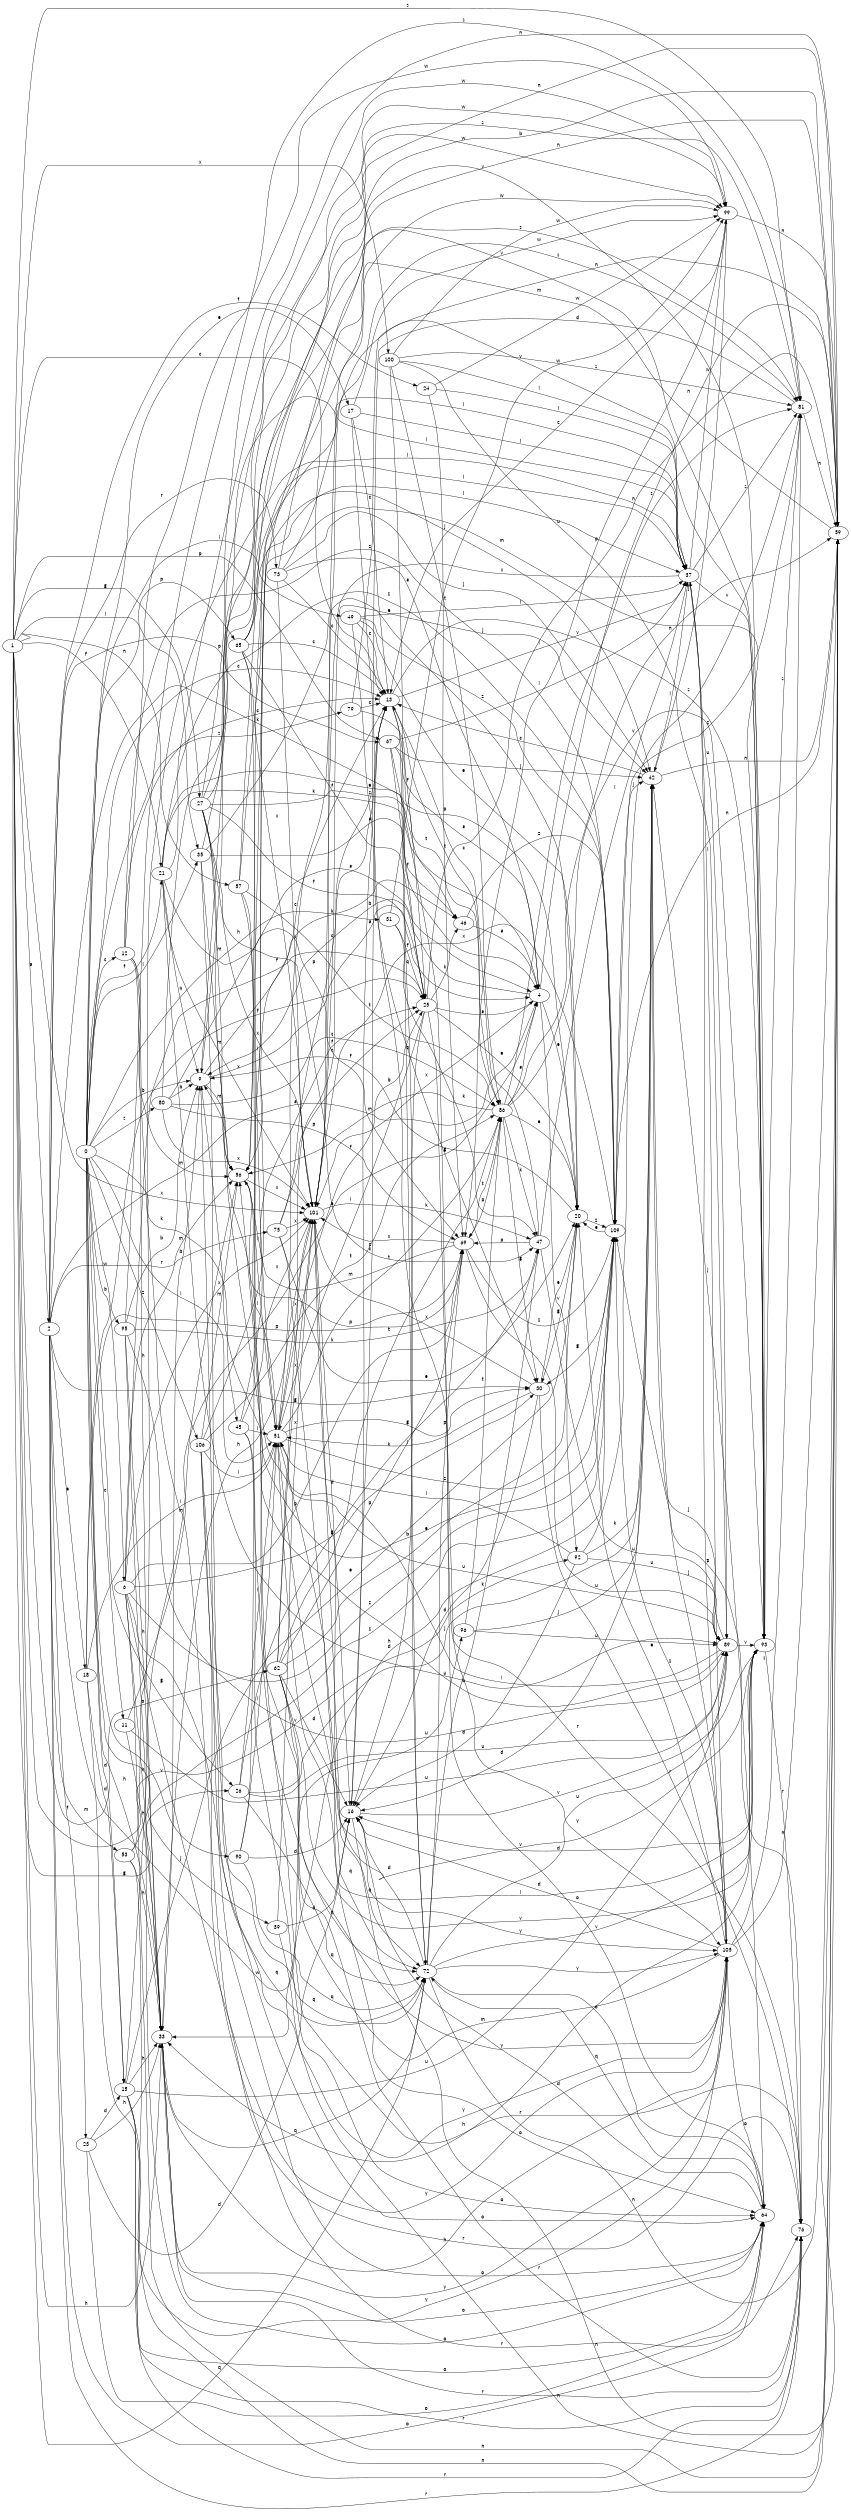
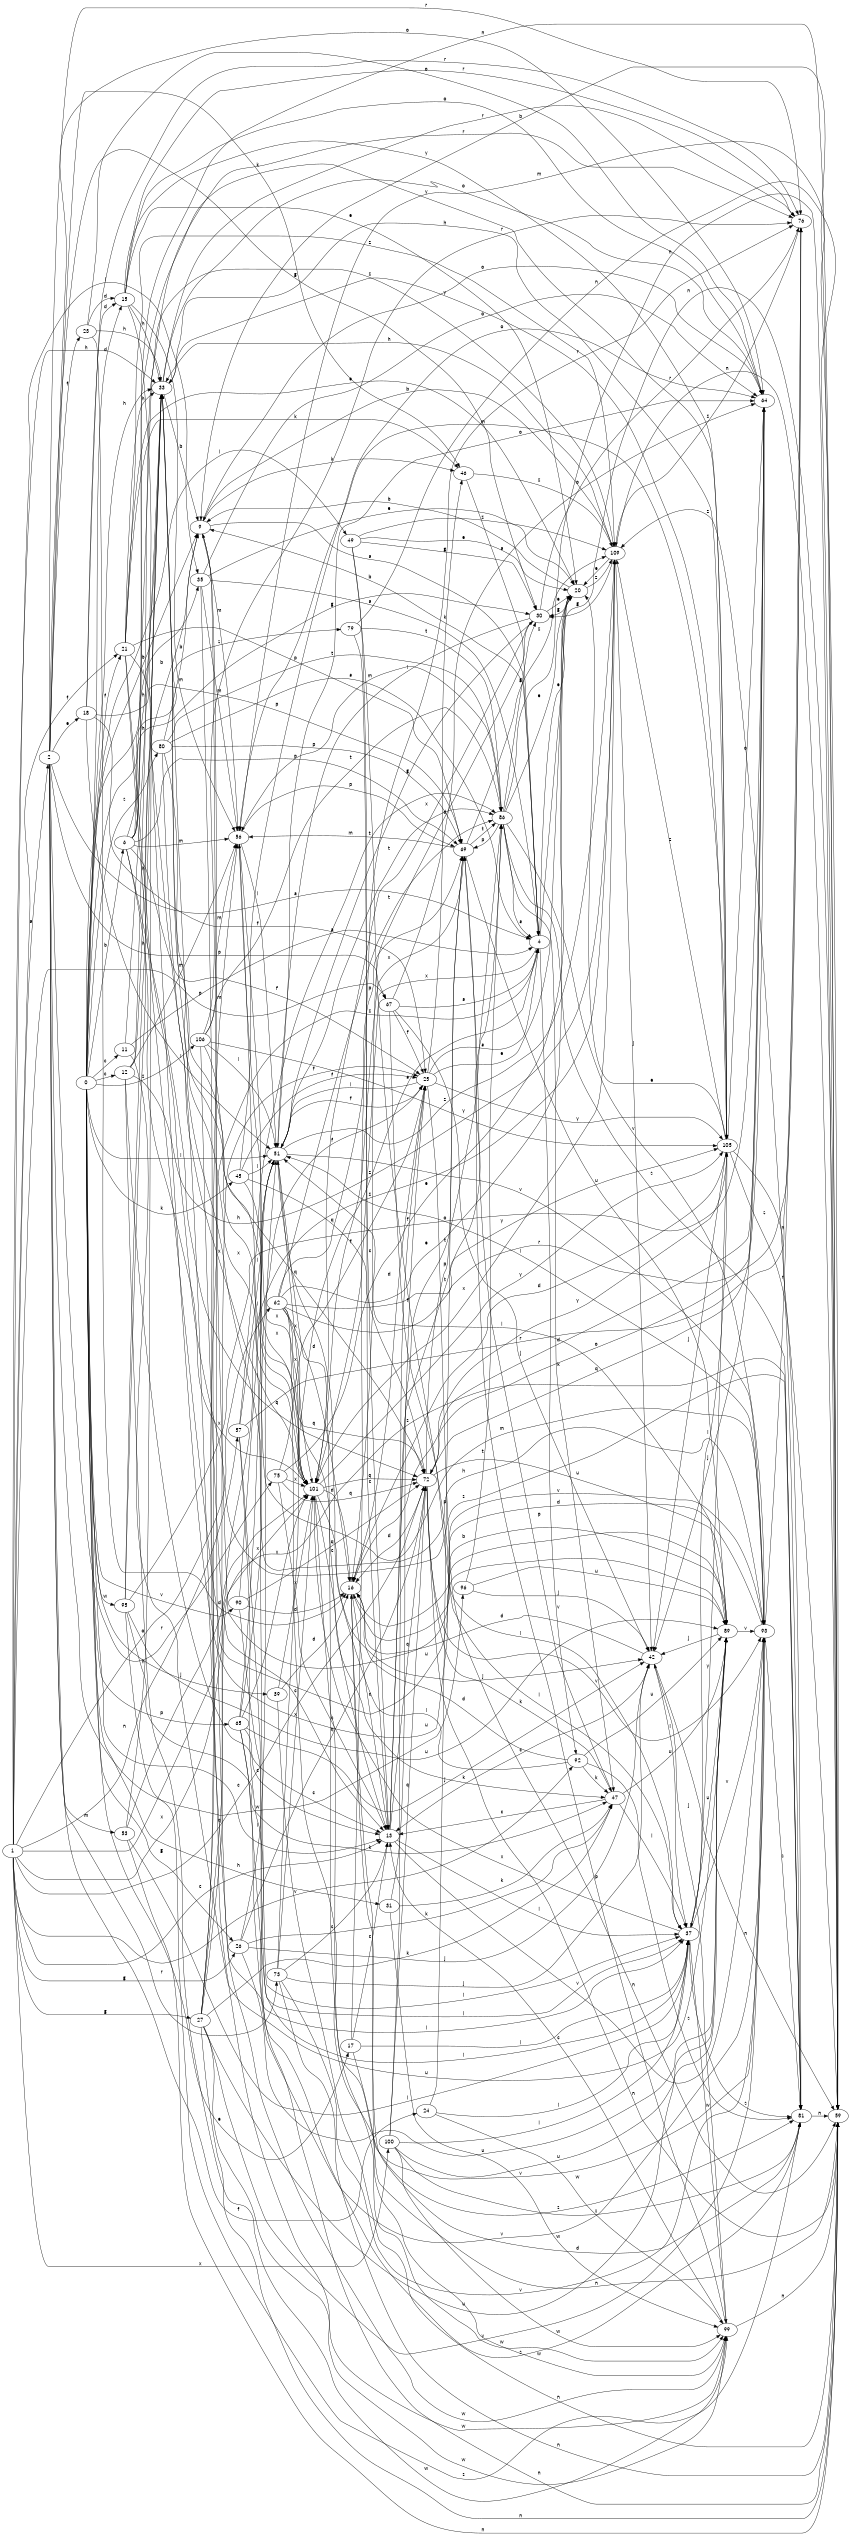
edge "21" -> "9": now "21" -> "33"
edge "92" -> "42": now "92" -> "47"
